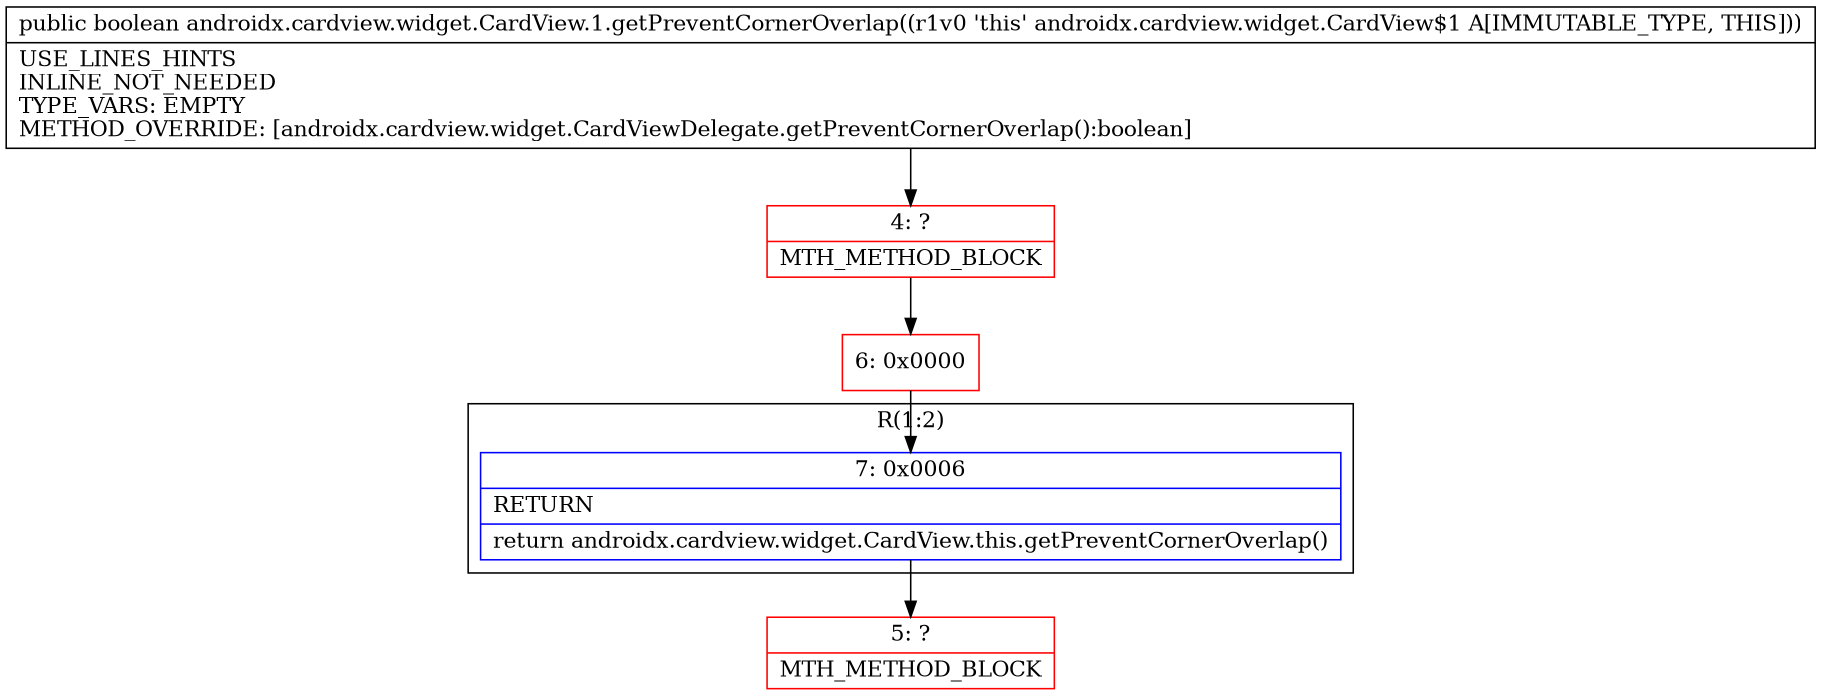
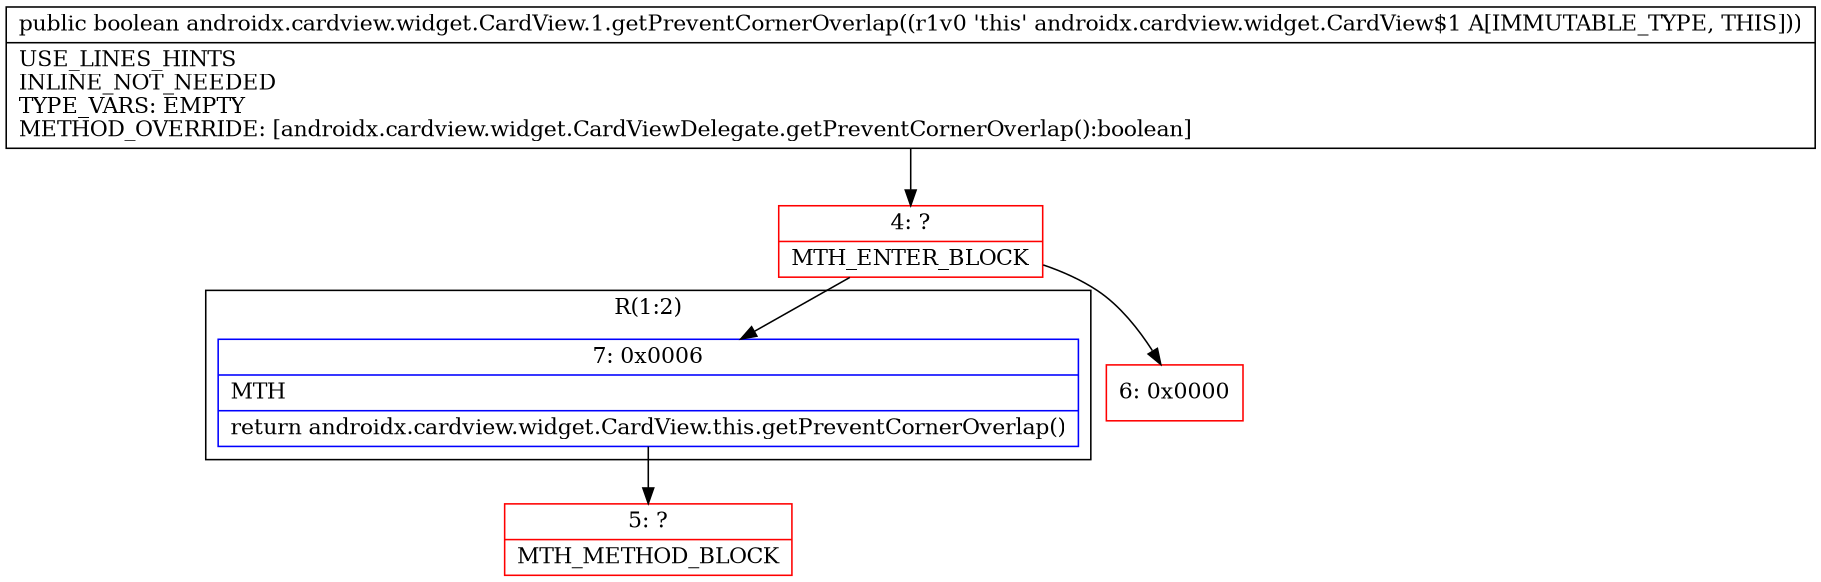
node "4: ?": text "MTH_METHOD_BLOCK" -> "MTH_ENTER_BLOCK"
edge "6: 0x0000" -> "7: 0x0006": now "4: ?" -> "7: 0x0006"
node "7: 0x0006": text "RETURN" -> "MTH"
